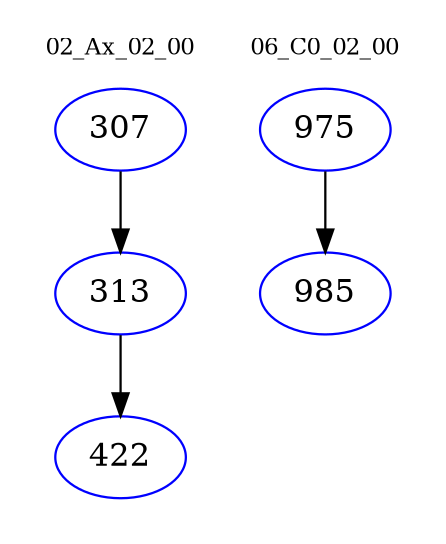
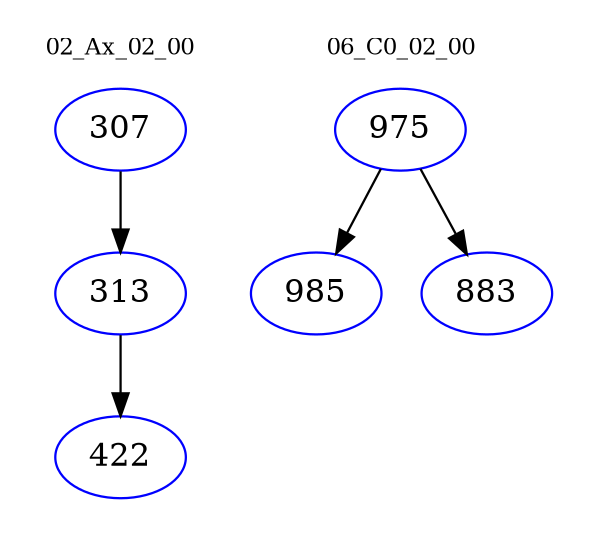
node "883": added
